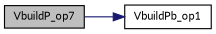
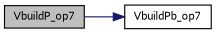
node "VbuildPb_op1": label "VbuildPb_op1" -> "VbuildPb_op7"
